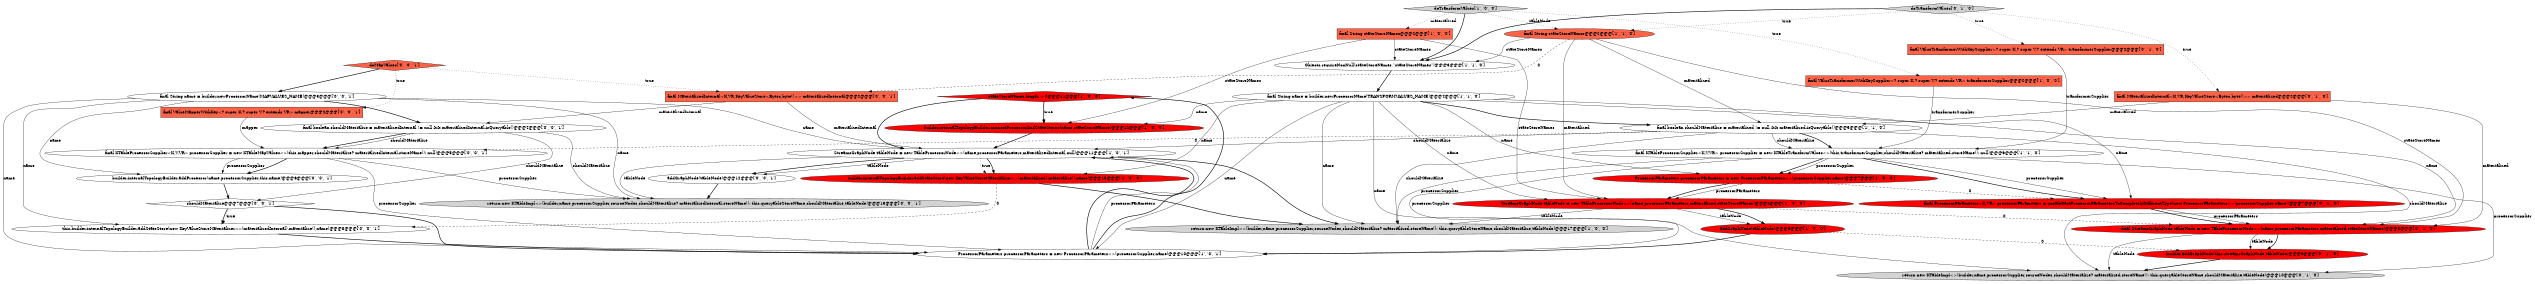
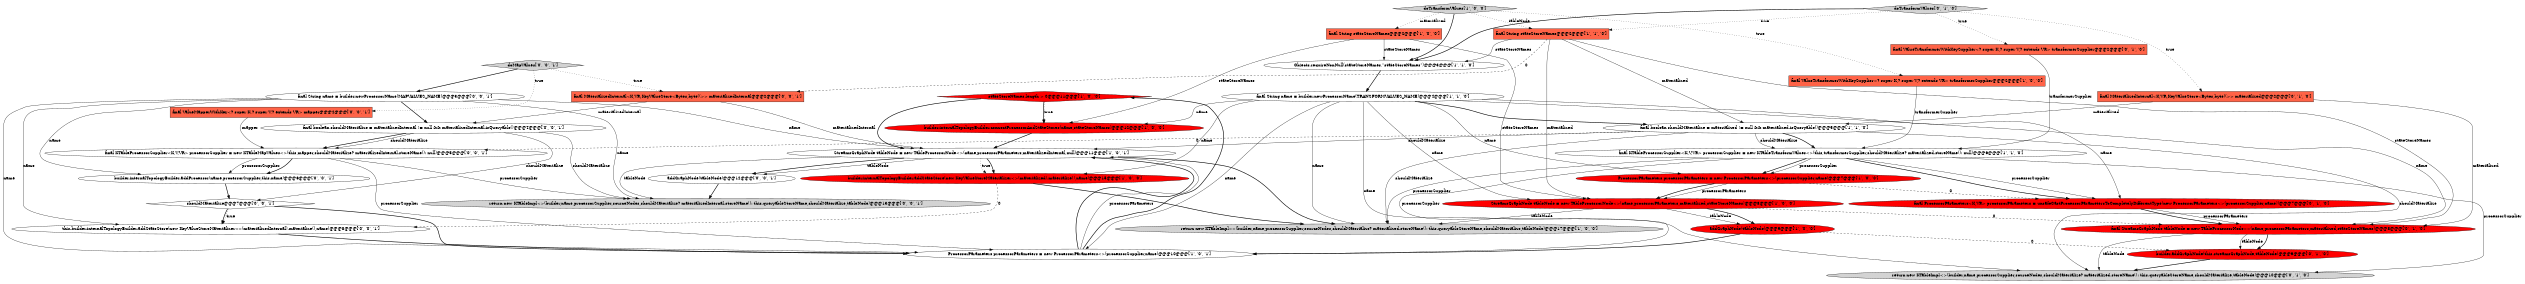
node "final String stateStoreNames@@@2@@@['1', '1', '0']": shape ellipse -> box
node "doMapValues['0', '0', '1']": fillcolor tomato -> lightgray
